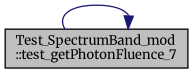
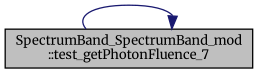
node "Test_SpectrumBand_mod ::test_getPhotonFluence_7": label "Test_SpectrumBand_mod ::test_getPhotonFluence_7" -> "SpectrumBand_SpectrumBand_mod ::test_getPhotonFluence_7"
